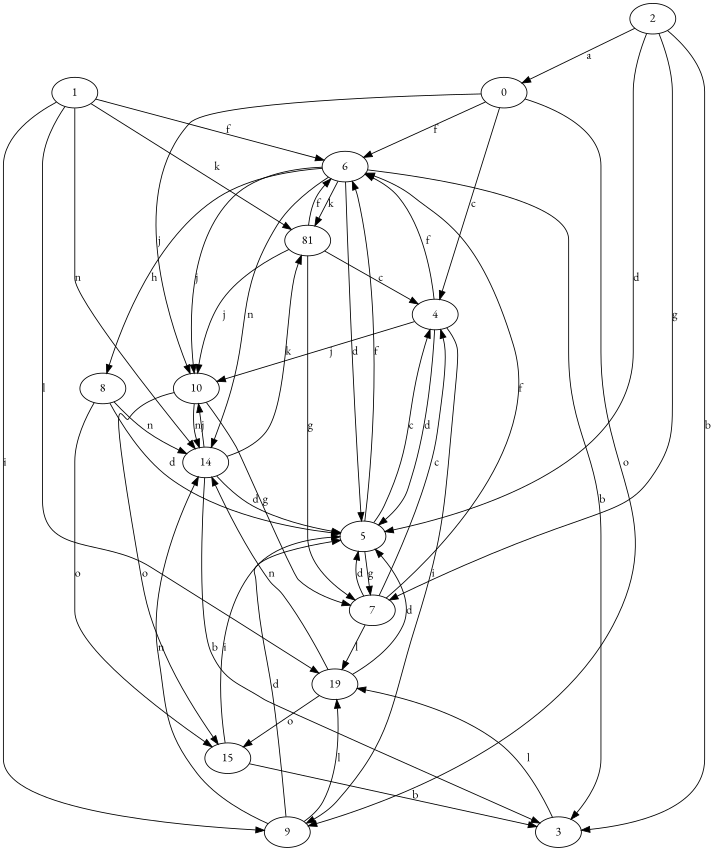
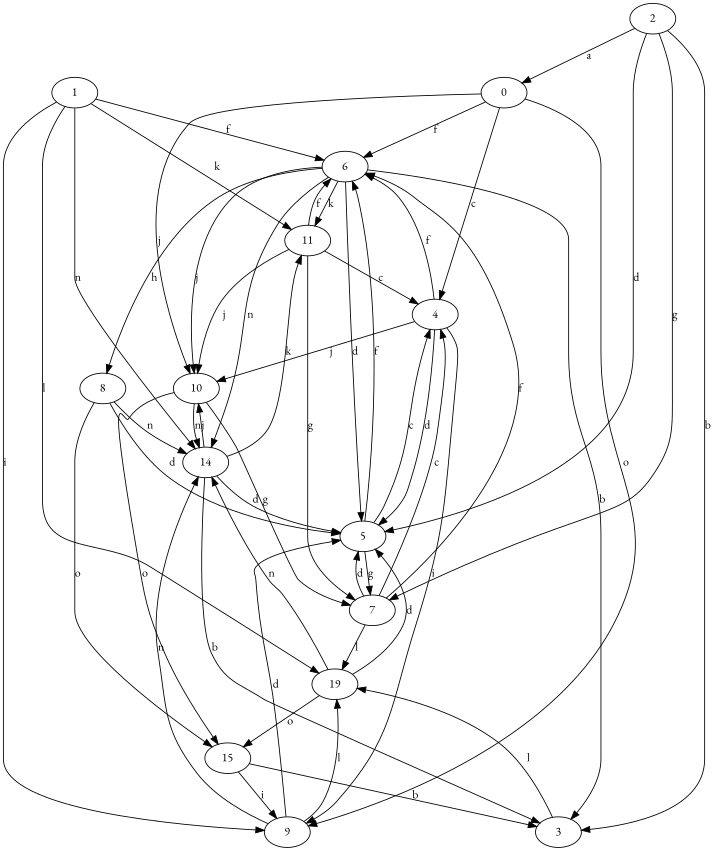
node "81": label "81" -> "11"
edge "15" -> "5": now "15" -> "9"
